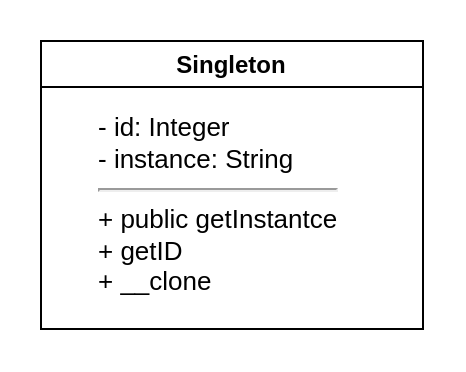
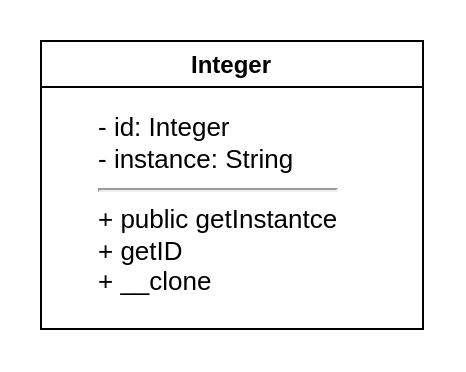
node "Singleton": label "Singleton" -> "Integer"
